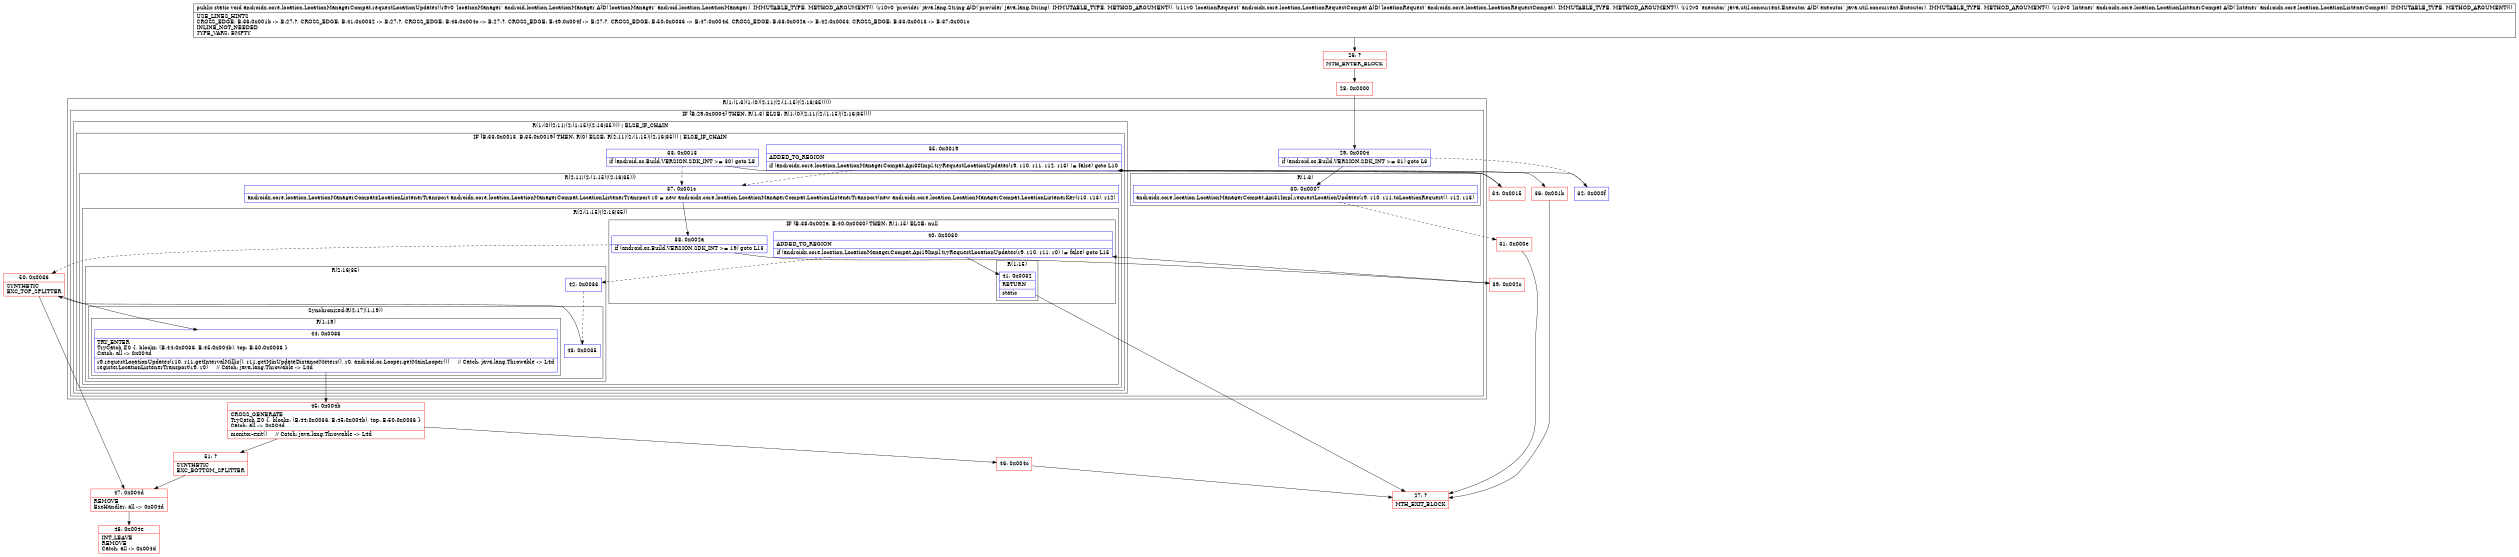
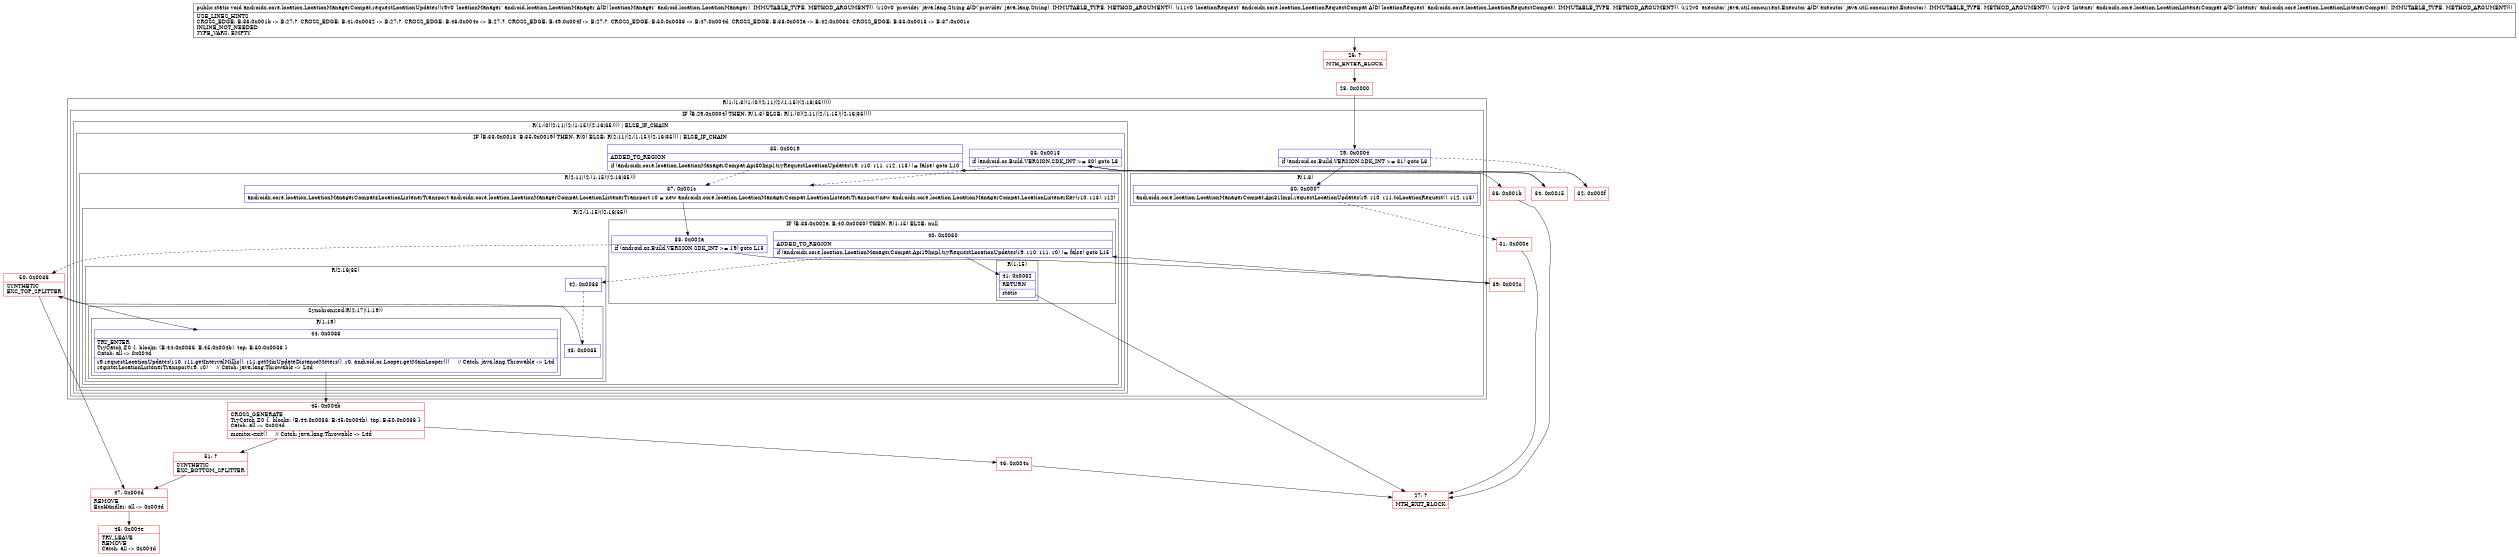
edge "32: 0x000f" -> "35: 0x0019": now "32: 0x000f" -> "33: 0x0013"
node "32: 0x000f": color blue -> red
node "48: 0x004e": text "INT_LEAVE" -> "TRY_LEAVE"
